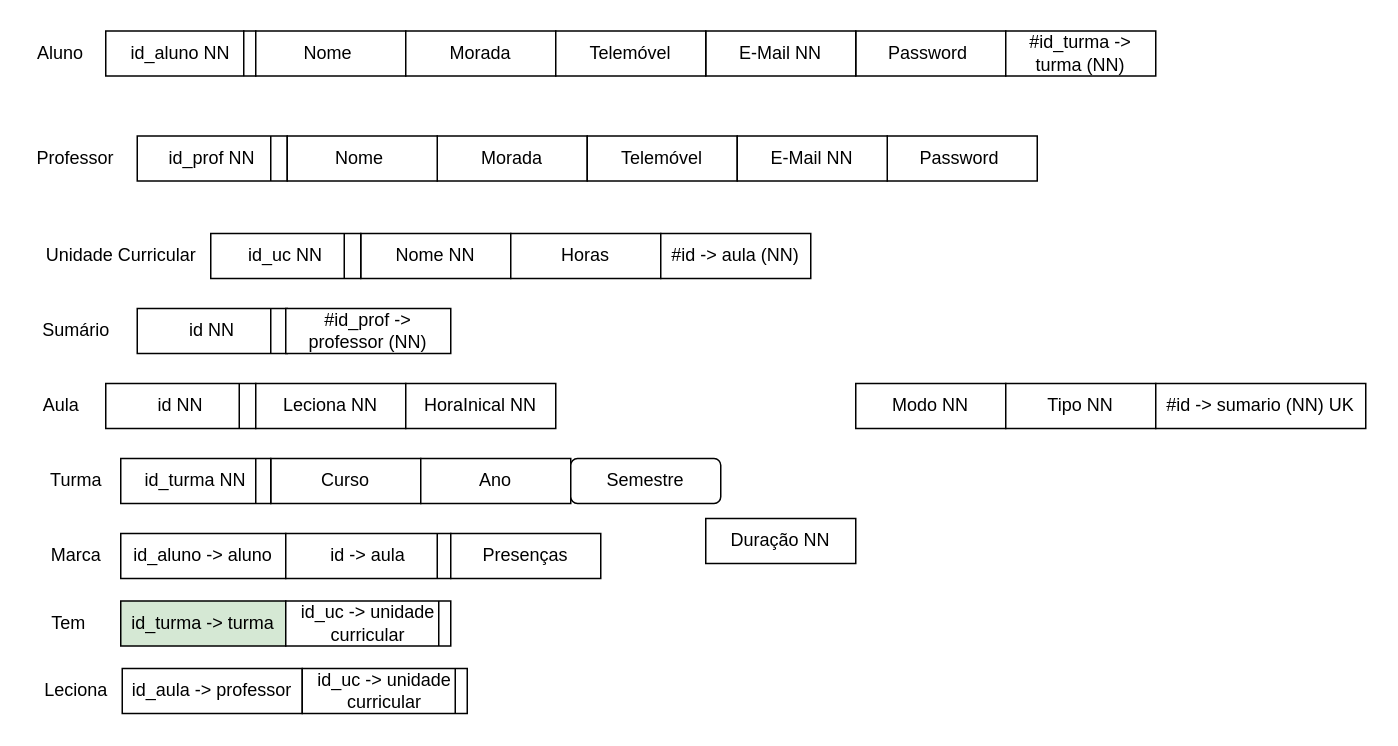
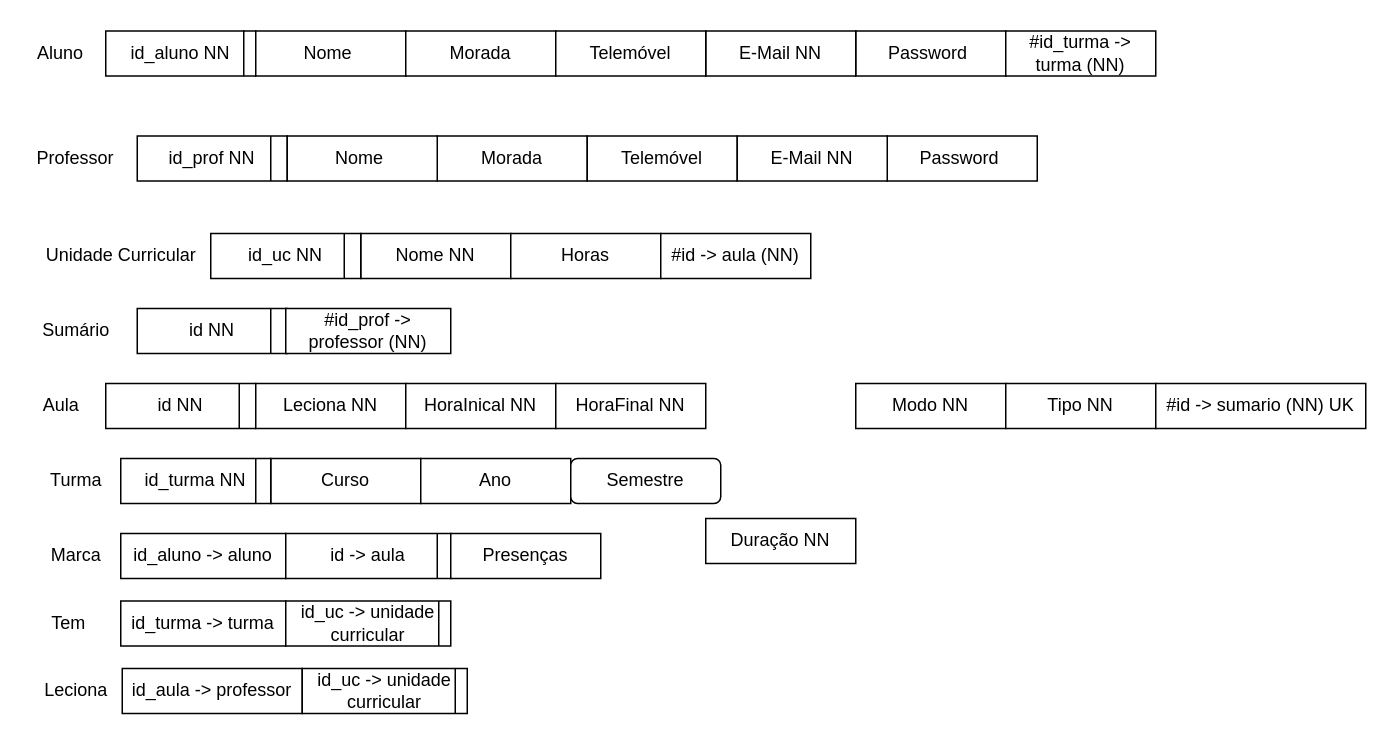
node "HoraFinal NN": added
node "id_turma -> turma": fillcolor #d5e8d4 -> #ffffff
